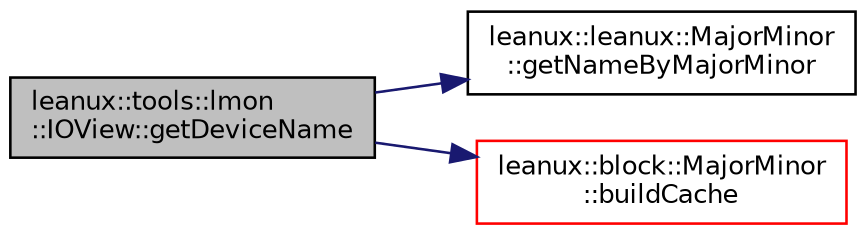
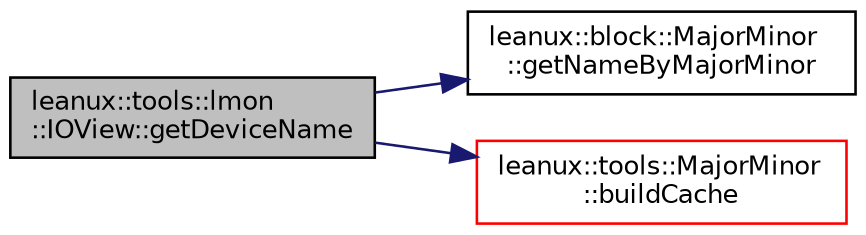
node "leanux::leanux::MajorMinor ::getNameByMajorMinor": label "leanux::leanux::MajorMinor ::getNameByMajorMinor" -> "leanux::block::MajorMinor ::getNameByMajorMinor"
node "leanux::block::MajorMinor ::buildCache": label "leanux::block::MajorMinor ::buildCache" -> "leanux::tools::MajorMinor ::buildCache"
